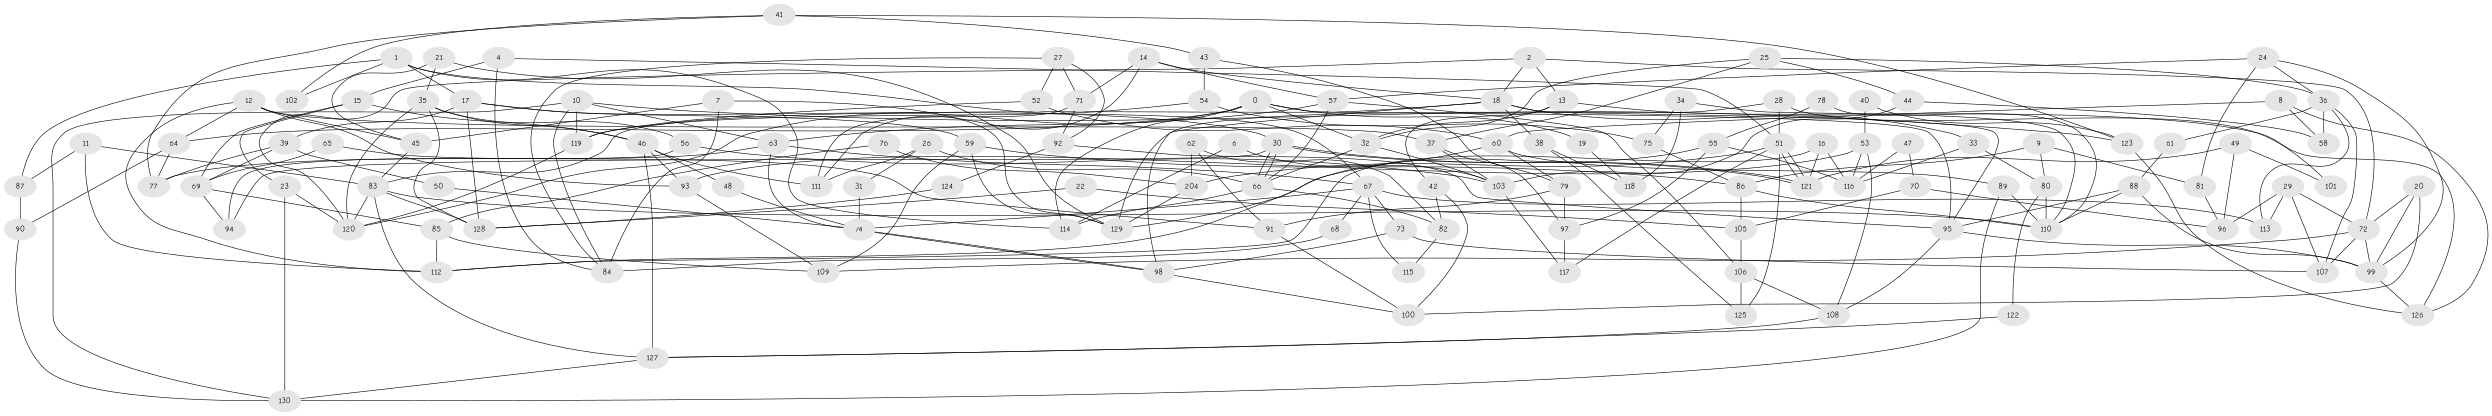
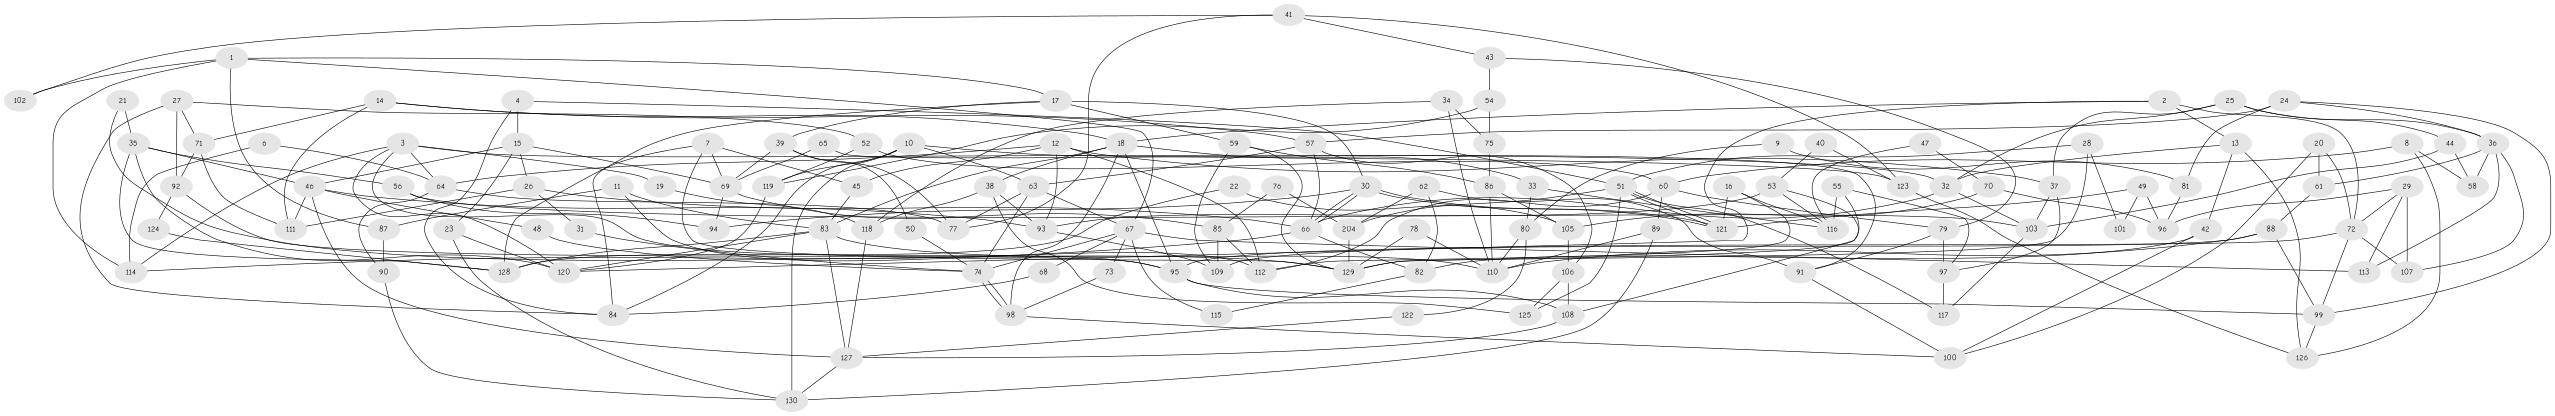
edge "21" -- "45": removed
node "0": label "0" -> "3"
edge "78" -- "55": now "78" -- "129"
edge "9" -- "86": removed
edge "15" -- "26": added
edge "6" -- "103": now "6" -- "64"
edge "7" -- "69": added
edge "38" -- "93": added
edge "20" -- "99": now "20" -- "61"
edge "73" -- "107": removed
edge "118" -- "127": added
